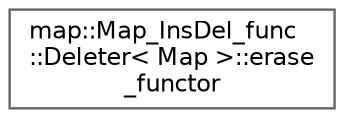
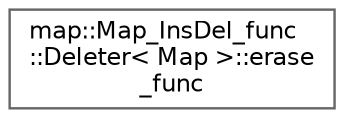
node "map::Map_InsDel_func ::Deleter< Map >::erase _functor": label "map::Map_InsDel_func ::Deleter< Map >::erase _functor" -> "map::Map_InsDel_func ::Deleter< Map >::erase _func"
